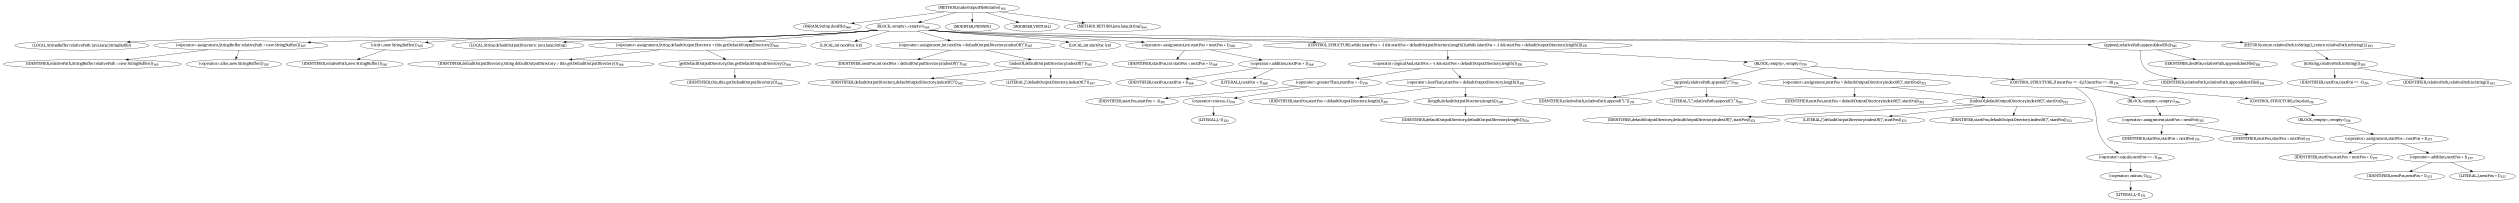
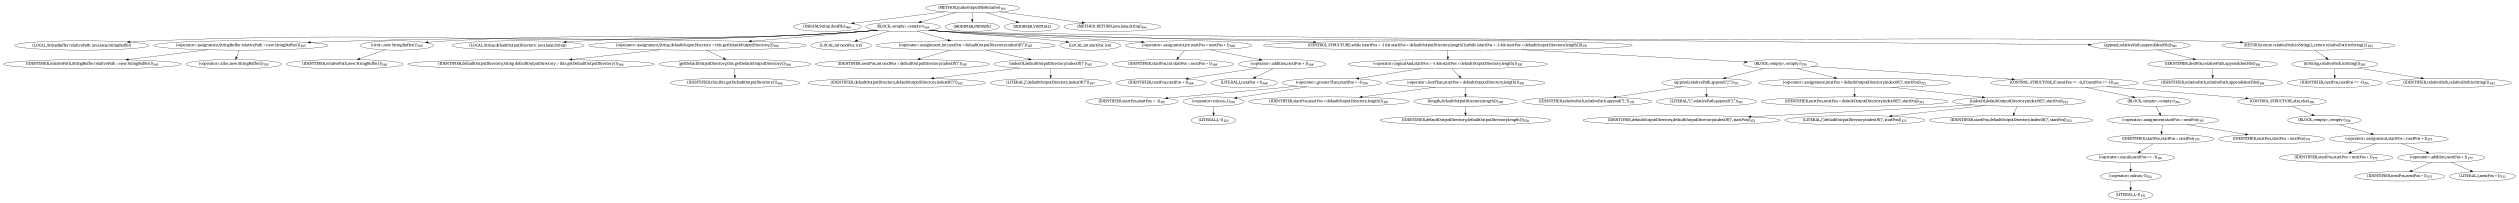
edge "(append,relativePath.append(destFile))" -> "(IDENTIFIER,relativePath,relativePath.append(destFile))": now "(IDENTIFIER,destFile,relativePath.append(destFile))" -> "(IDENTIFIER,relativePath,relativePath.append(destFile))"
node "(CONTROL_STRUCTURE,if (nextPos == -1),if (nextPos == -1))": text "374" -> "304"
node "(CONTROL_STRUCTURE,else,else)": text "176" -> "376"
edge "(CONTROL_STRUCTURE,if (nextPos == -1),if (nextPos == -1))" -> "(<operator>.equals,nextPos == -1)": now "(IDENTIFIER,startPos,startPos = nextPos)" -> "(<operator>.equals,nextPos == -1)"
